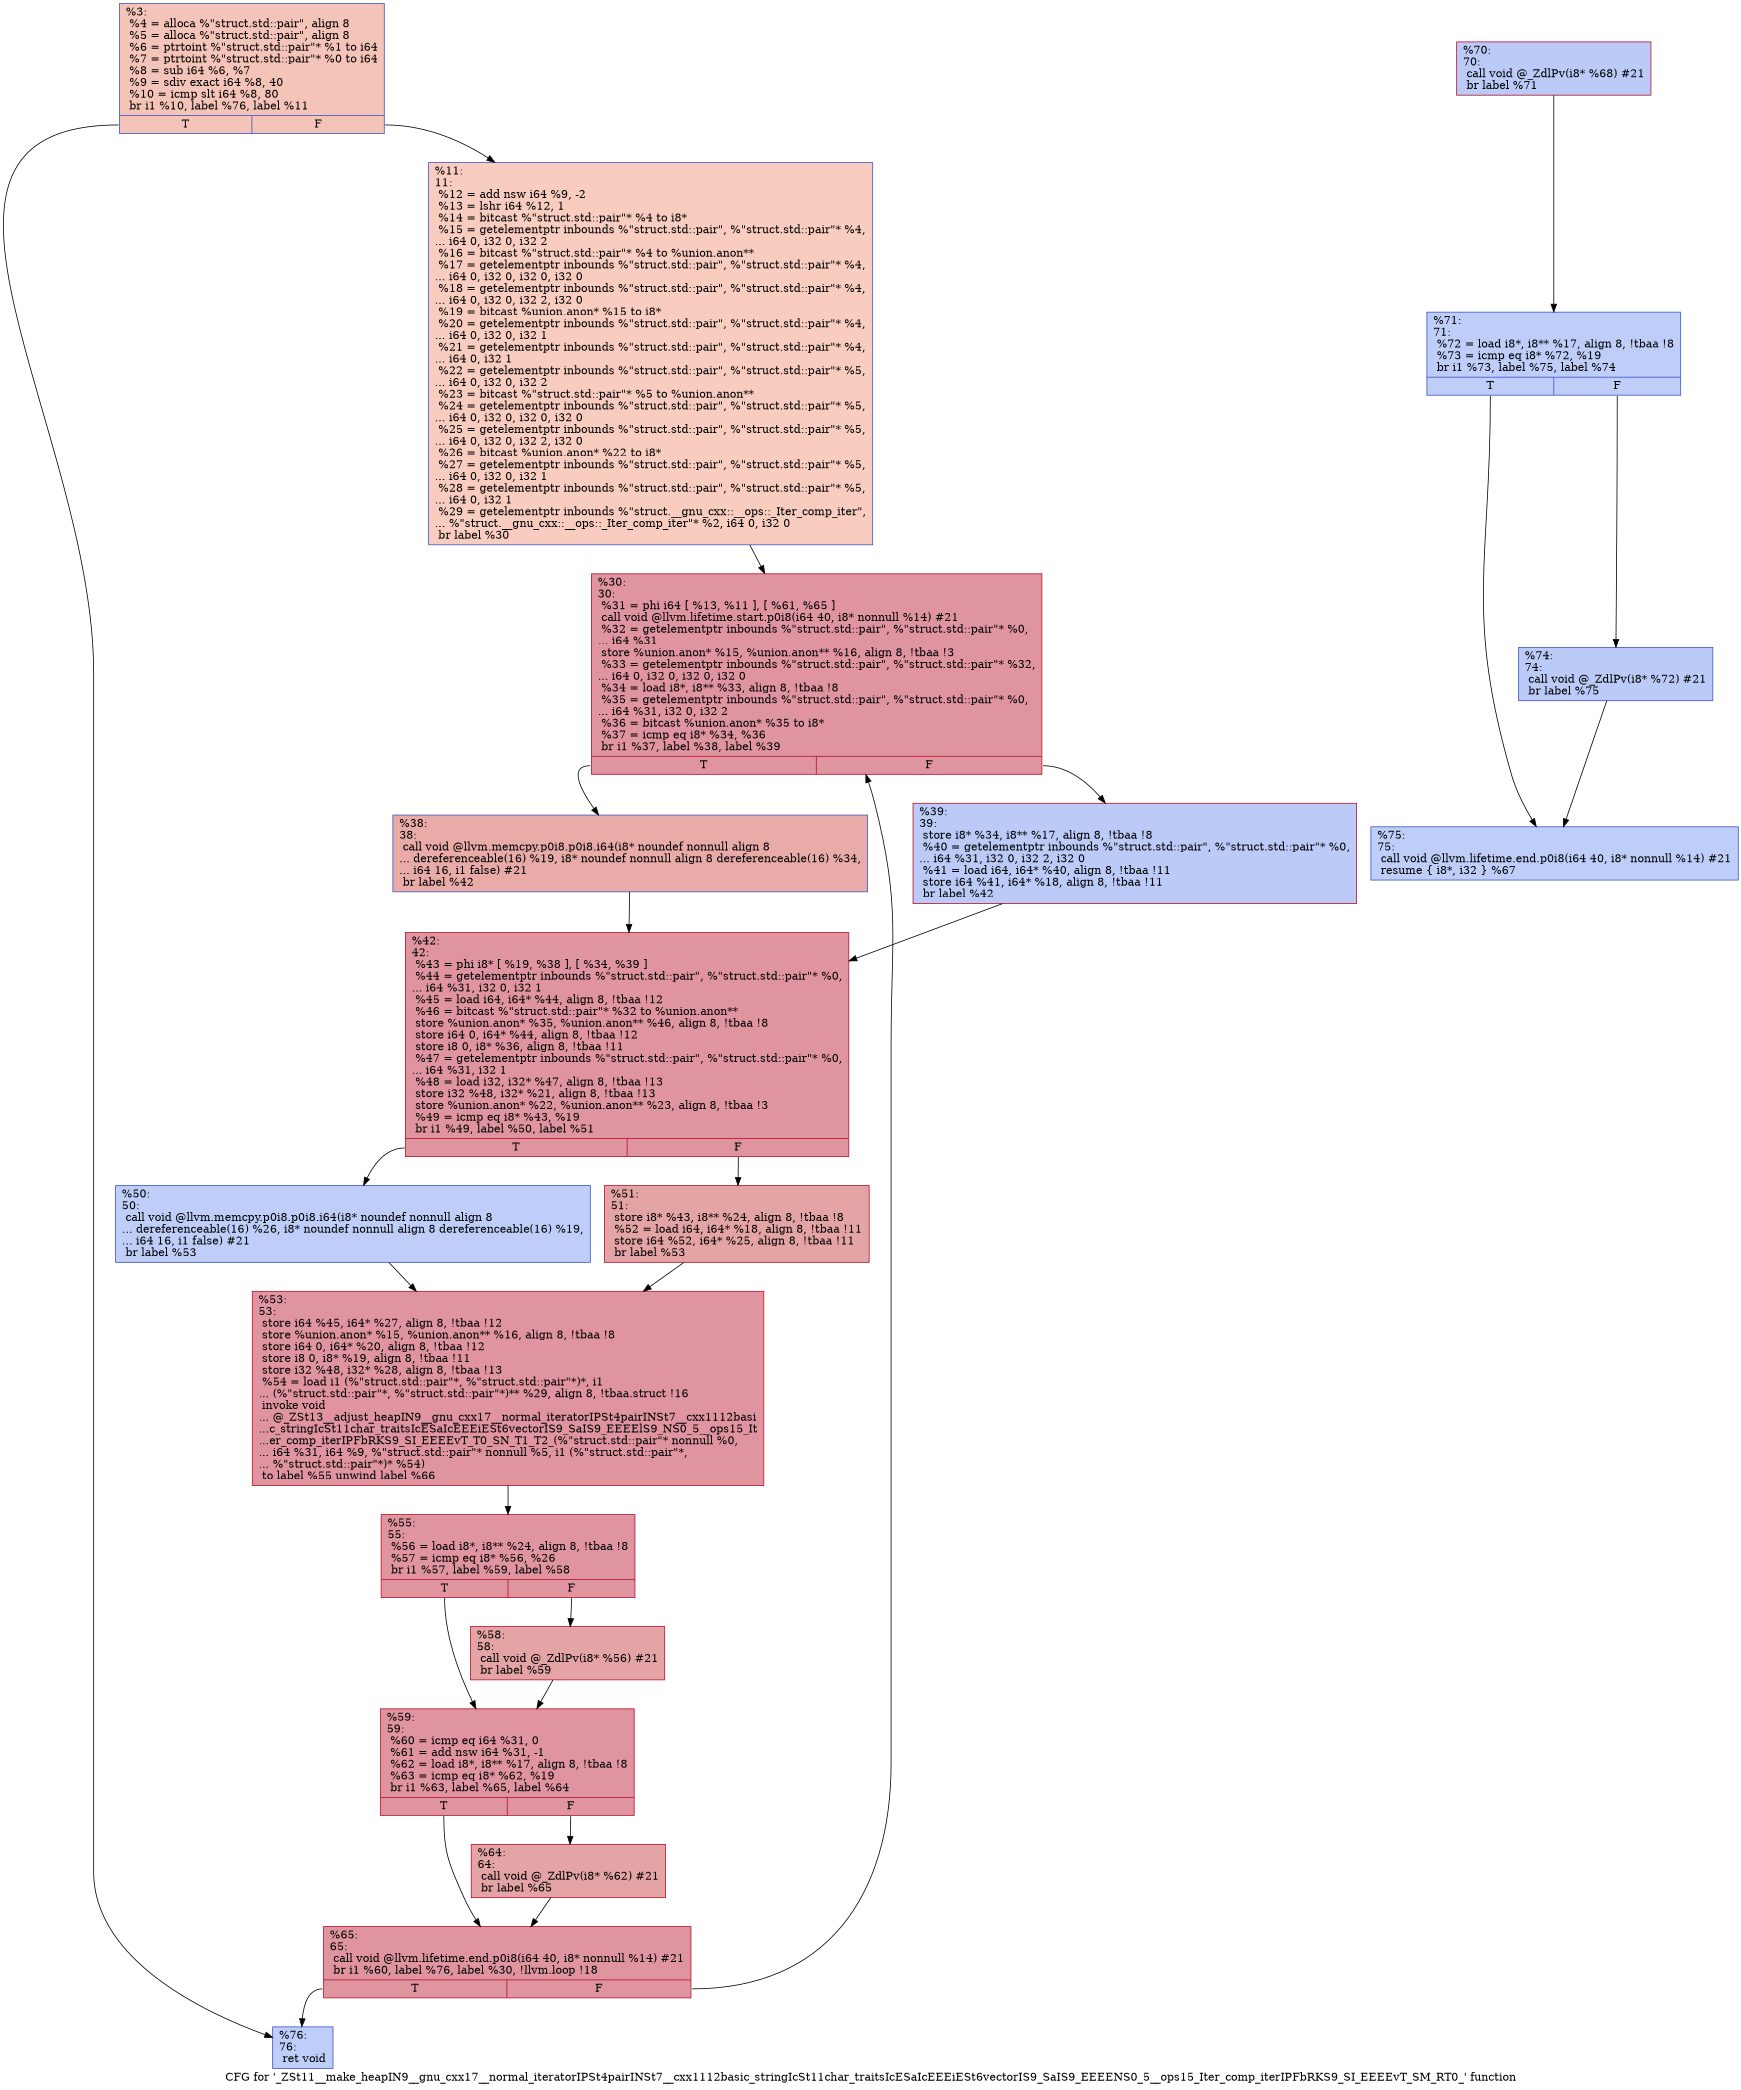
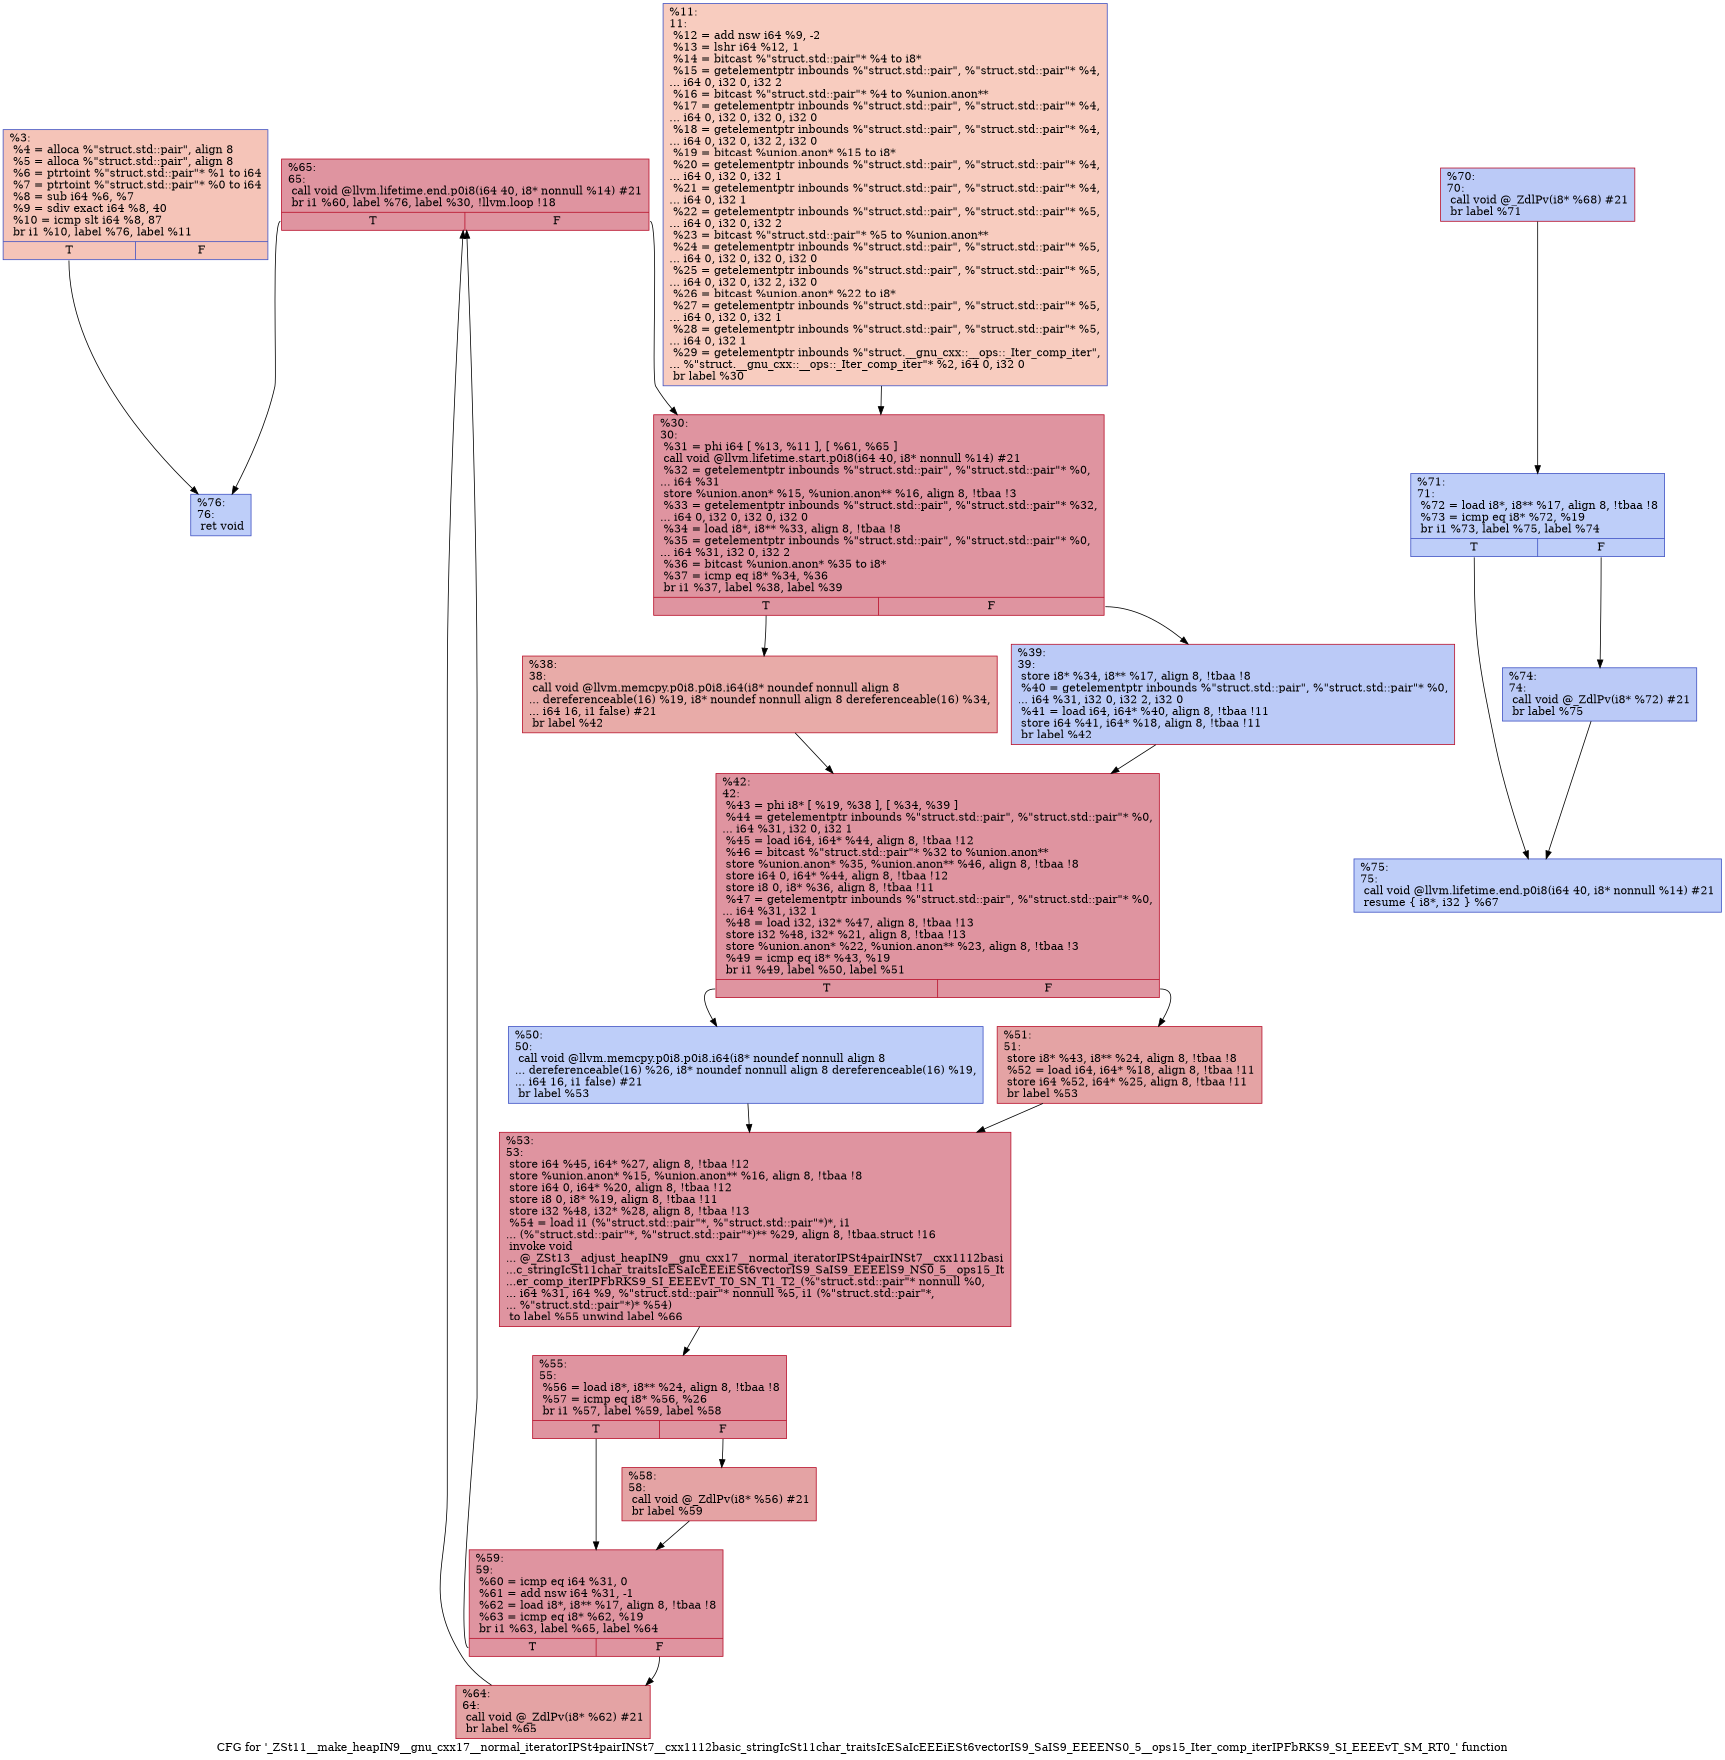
node "%3:": text "%10 = icmp slt i64 %8, 80" -> "%10 = icmp slt i64 %8, 87"
edge "%3:" -> "%11:": removed
node "%38:": color #3d50c3ff -> #b70d28ff
